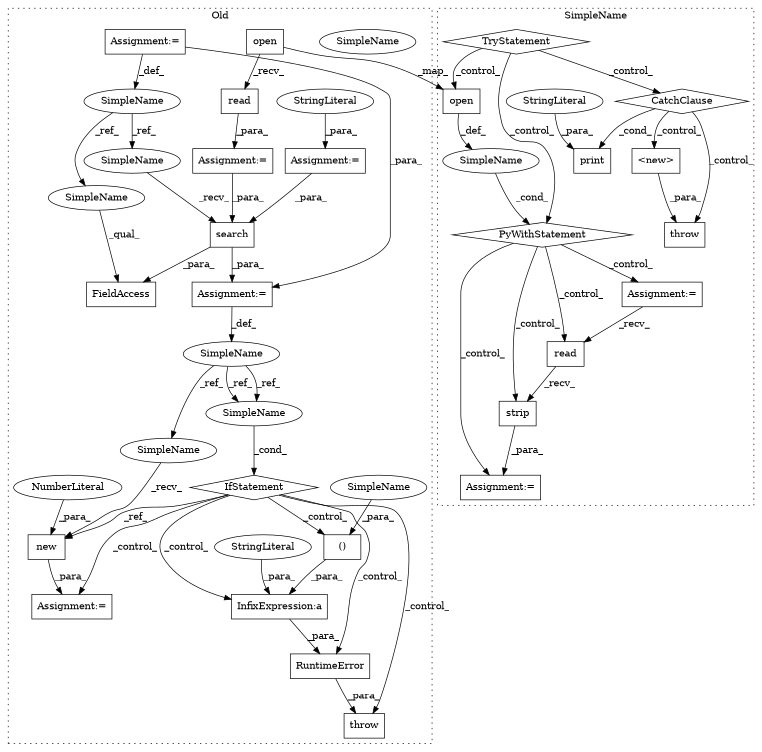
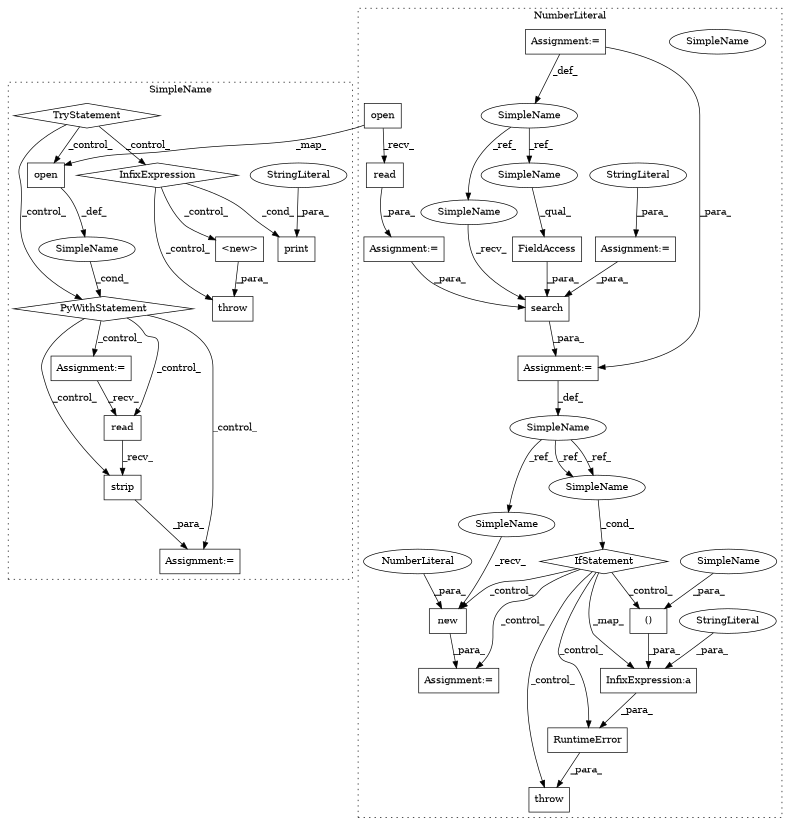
cluster "Old": label "Old" -> "NumberLiteral"
node "CatchClause": label "CatchClause" -> "InfixExpression"
edge "search" -> "FieldAccess": reversed
edge "IfStatement" -> "new": label "_ref_" -> "_control_"
edge "IfStatement" -> "InfixExpression:a": label "_control_" -> "_map_"
